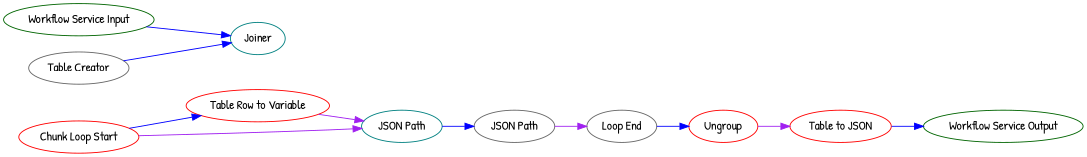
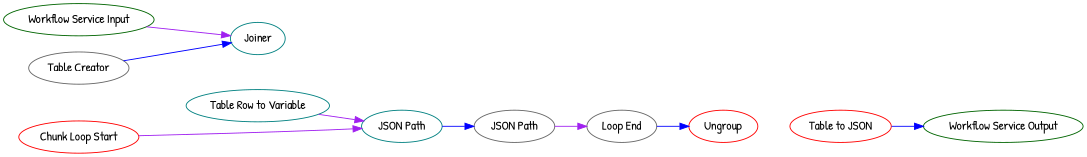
edge "Workflow Service Input" -> "Joiner": color blue -> purple
node "Table Row to Variable": color red -> teal
edge "Chunk Loop Start" -> "Table Row to Variable": removed
edge "Ungroup" -> "Table to JSON": removed
